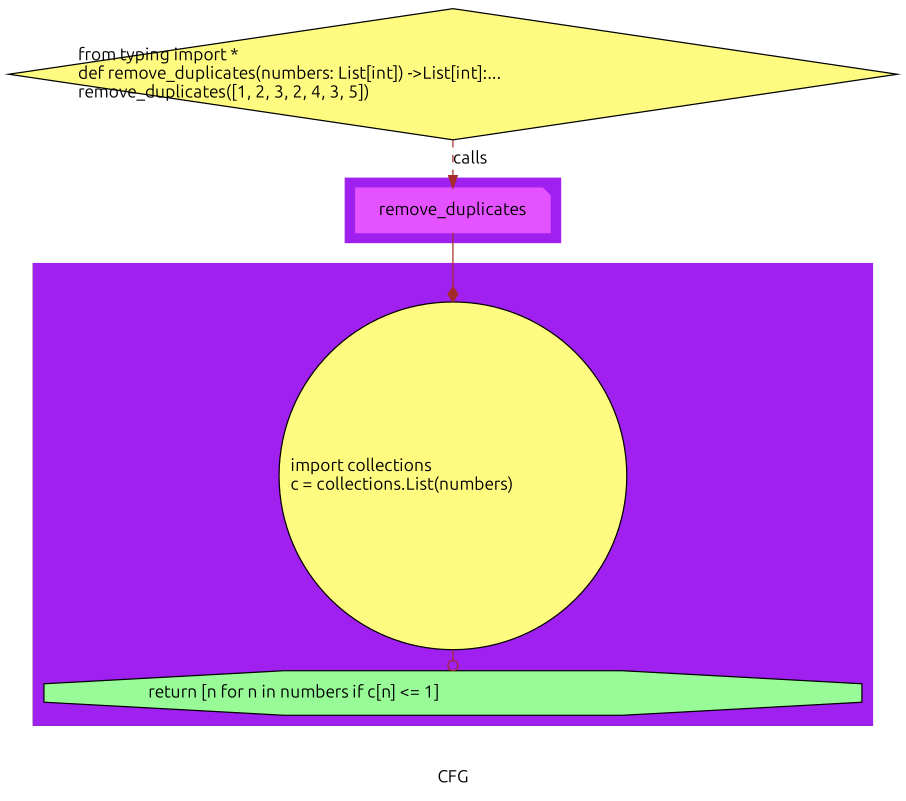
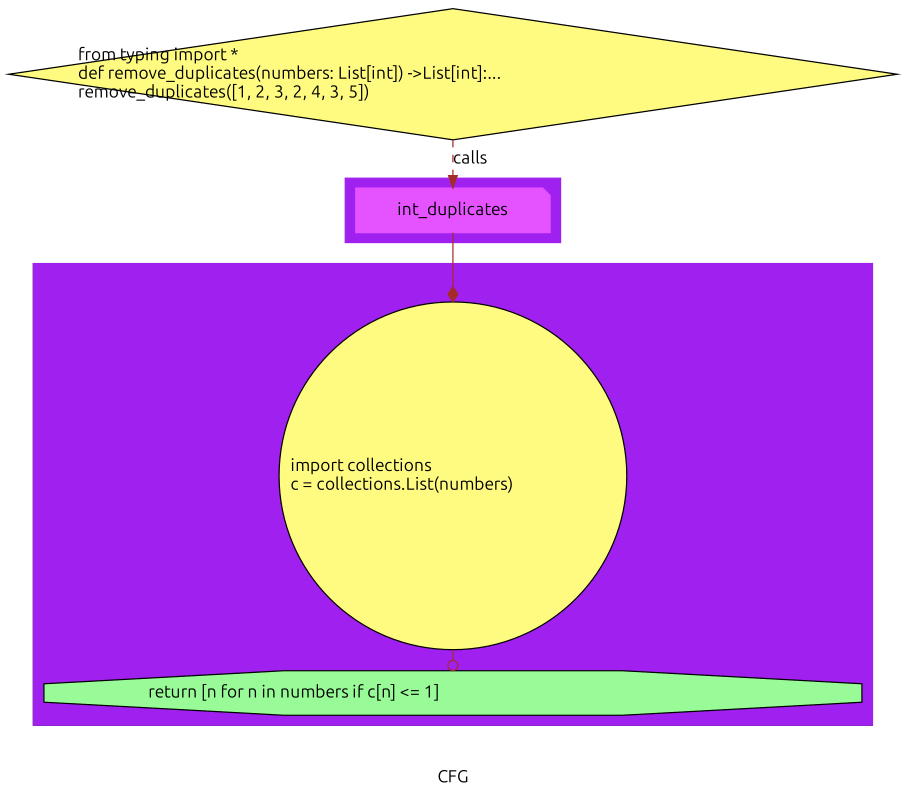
node "remove_duplicates": label "remove_duplicates" -> "int_duplicates"
